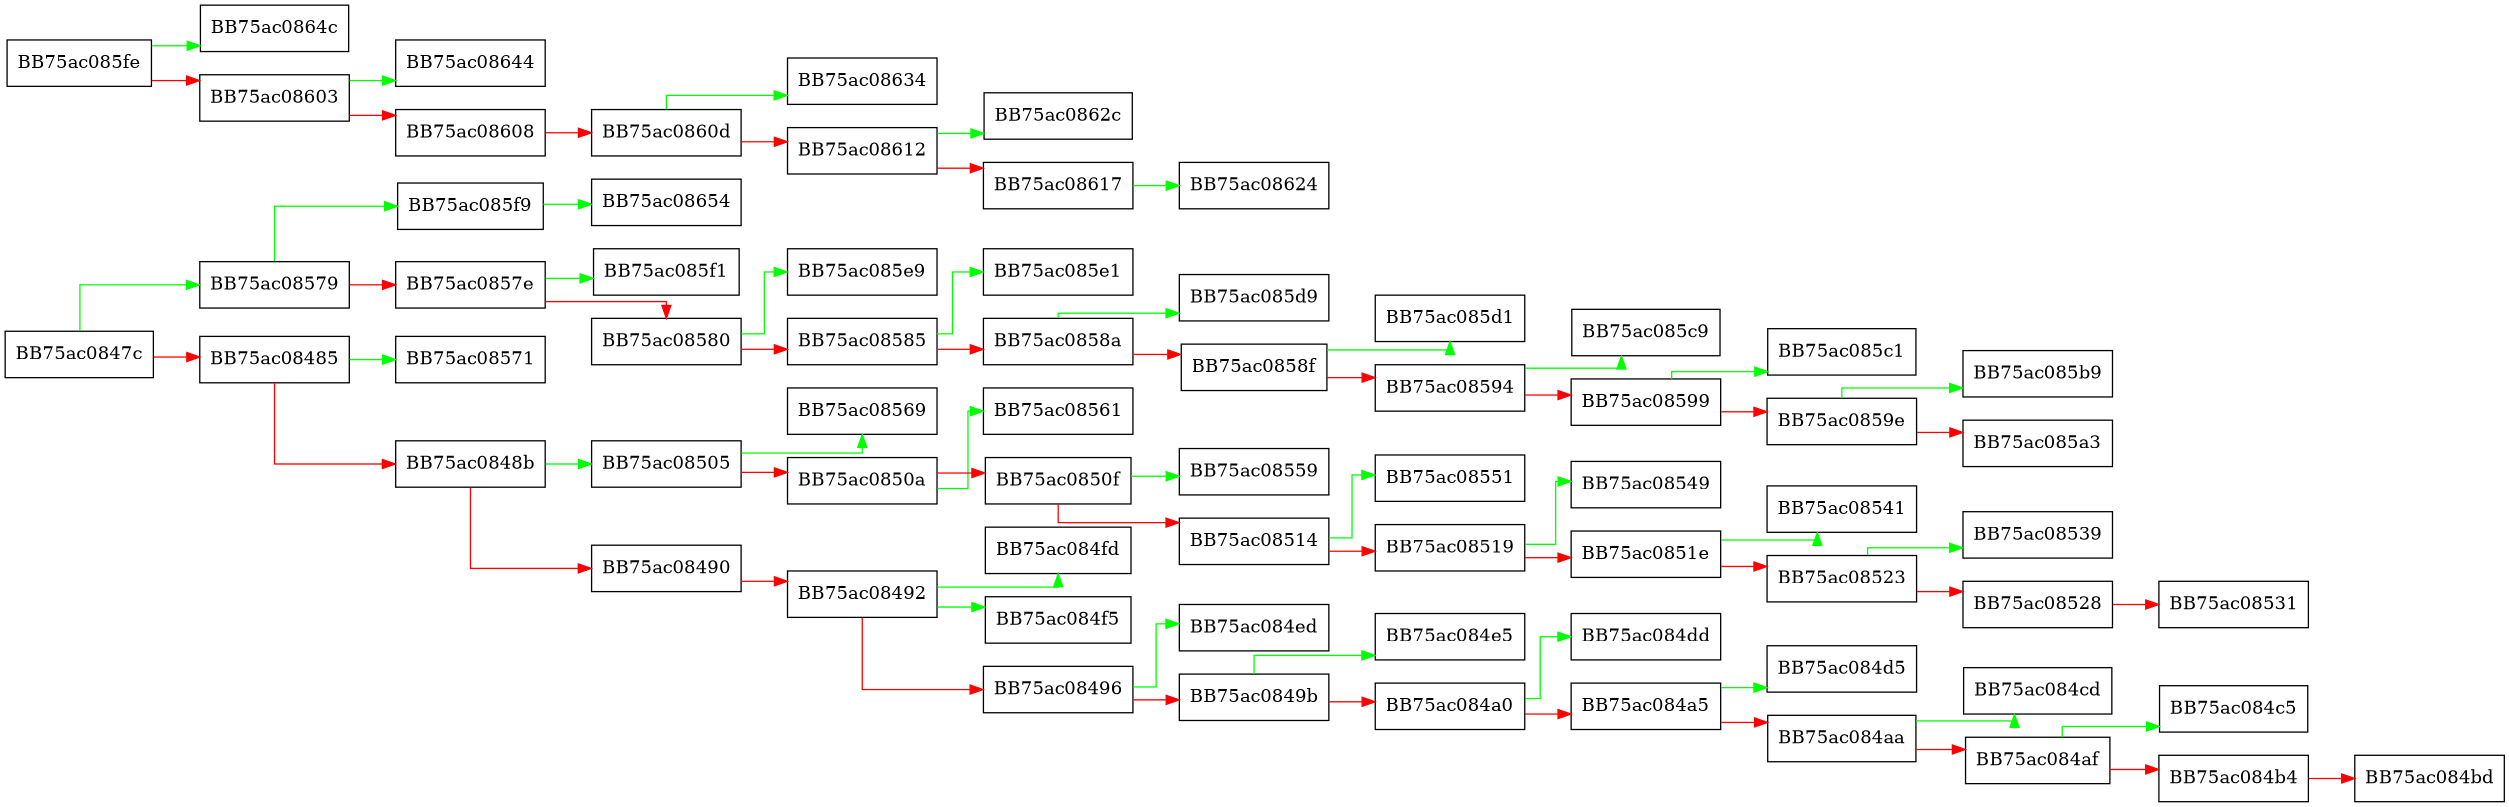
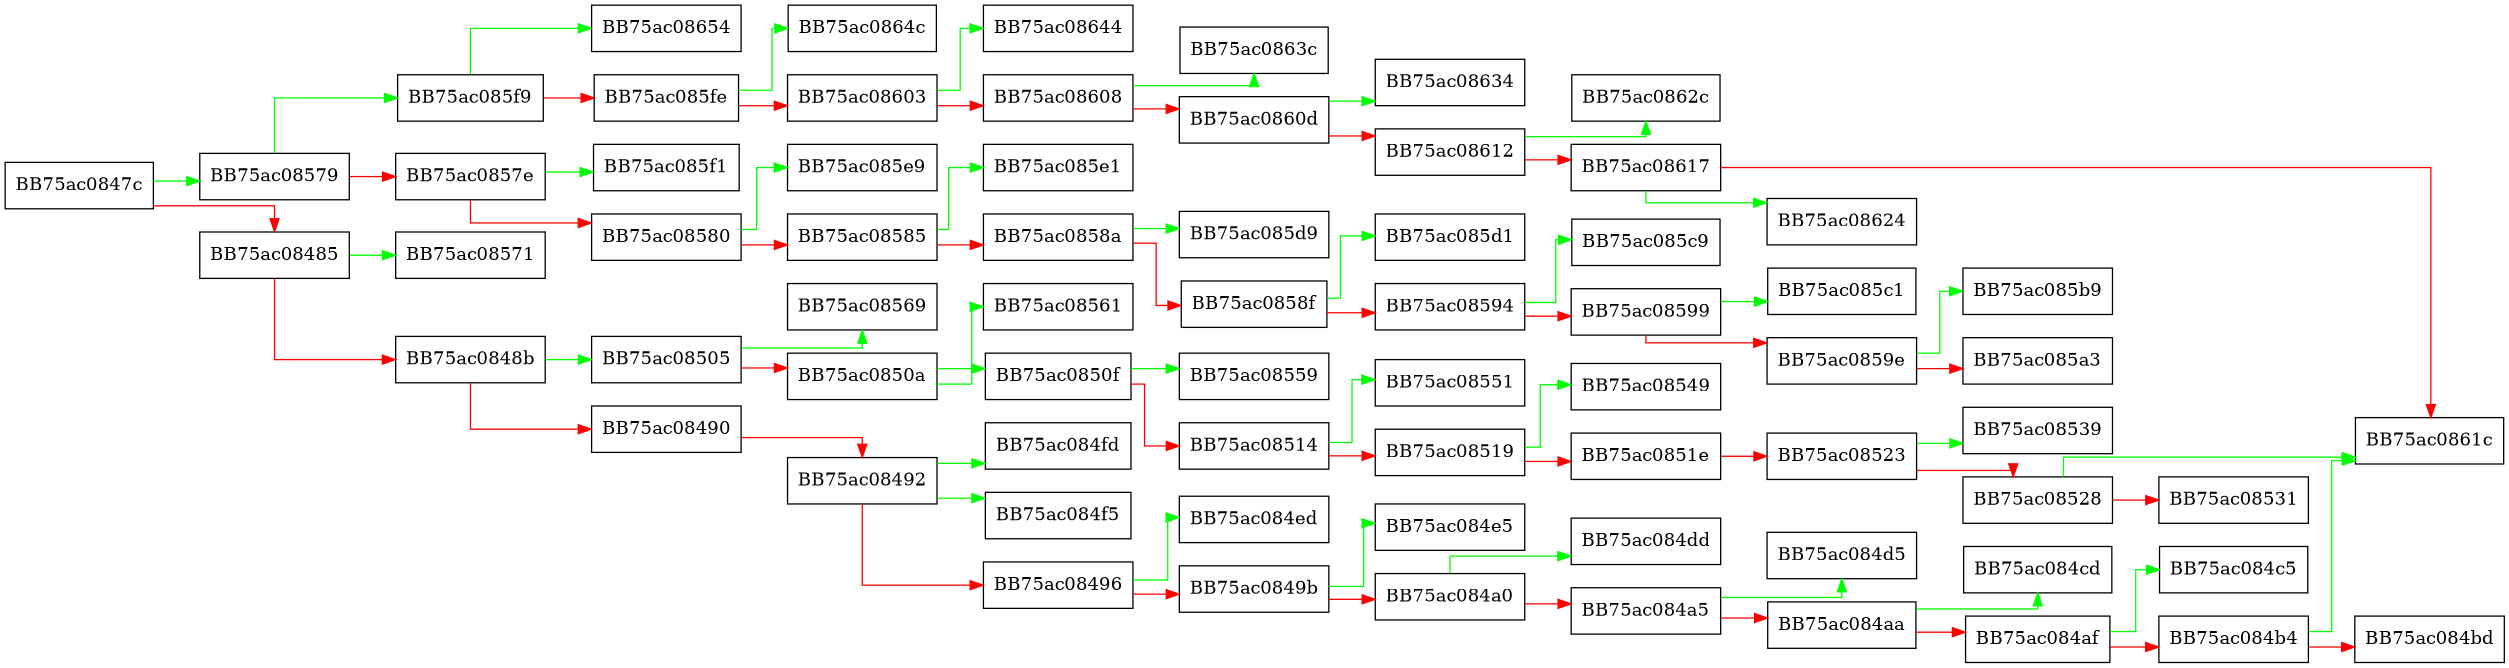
node "BB75ac0863c": added
edge "BB75ac085f9" -> "BB75ac085fe": added
node "BB75ac0861c": added
edge "BB75ac0850a" -> "BB75ac0850f": color red -> green
node "BB75ac08541": removed
